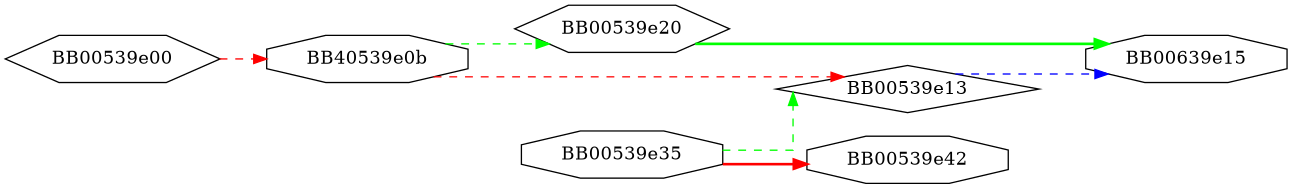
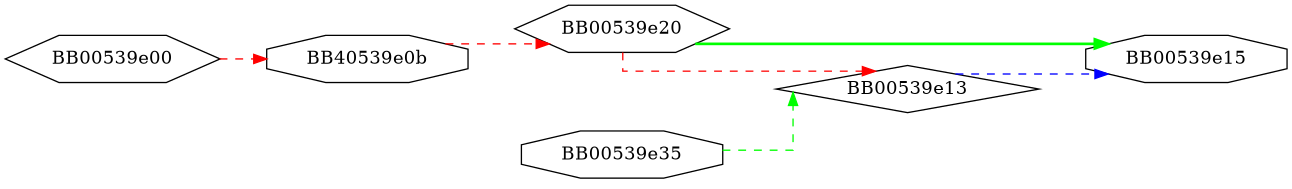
edge "BB40539e0b" -> "BB00539e20": color green -> red
node "BB00639e15": label "BB00639e15" -> "BB00539e15"
edge "BB40539e0b" -> "BB00539e13": now "BB00539e20" -> "BB00539e13"
node "BB00539e42": removed
